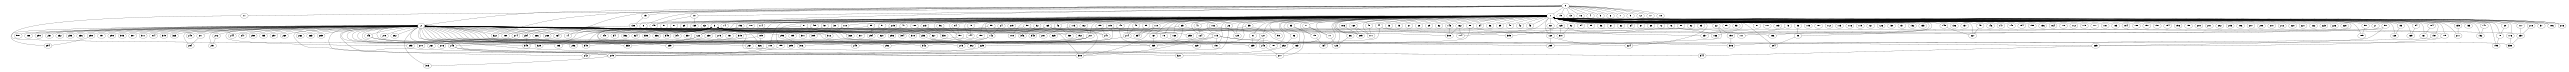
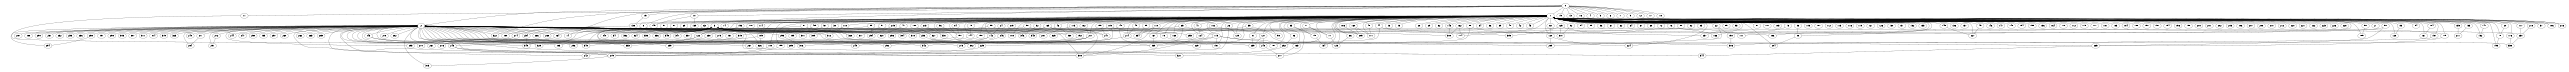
edge "1" -- "211": now "153" -- "211"
node "27": removed
node "587": label "587" -> "287"
node "246": added
node "169": removed
